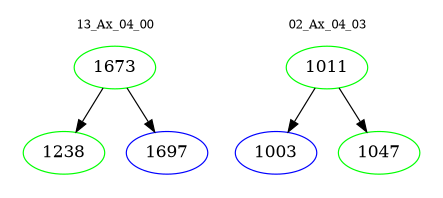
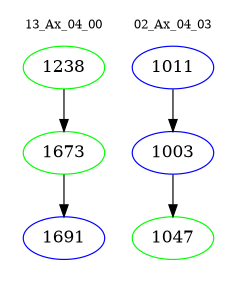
node "1011": color green -> blue
edge "1673" -> "1238": reversed
edge "1011" -> "1047": now "1003" -> "1047"
node "1697": label "1697" -> "1691"
